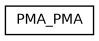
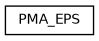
node "PMA_PMA": label "PMA_PMA" -> "PMA_EPS"
